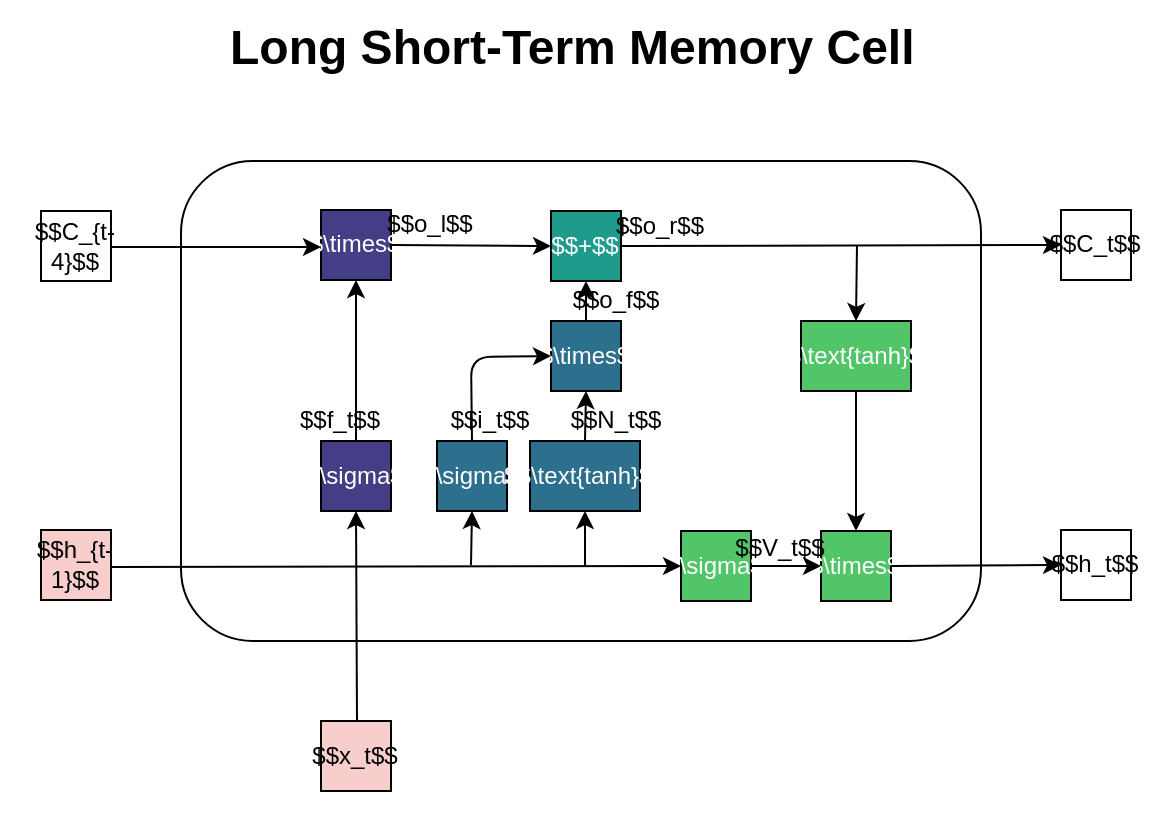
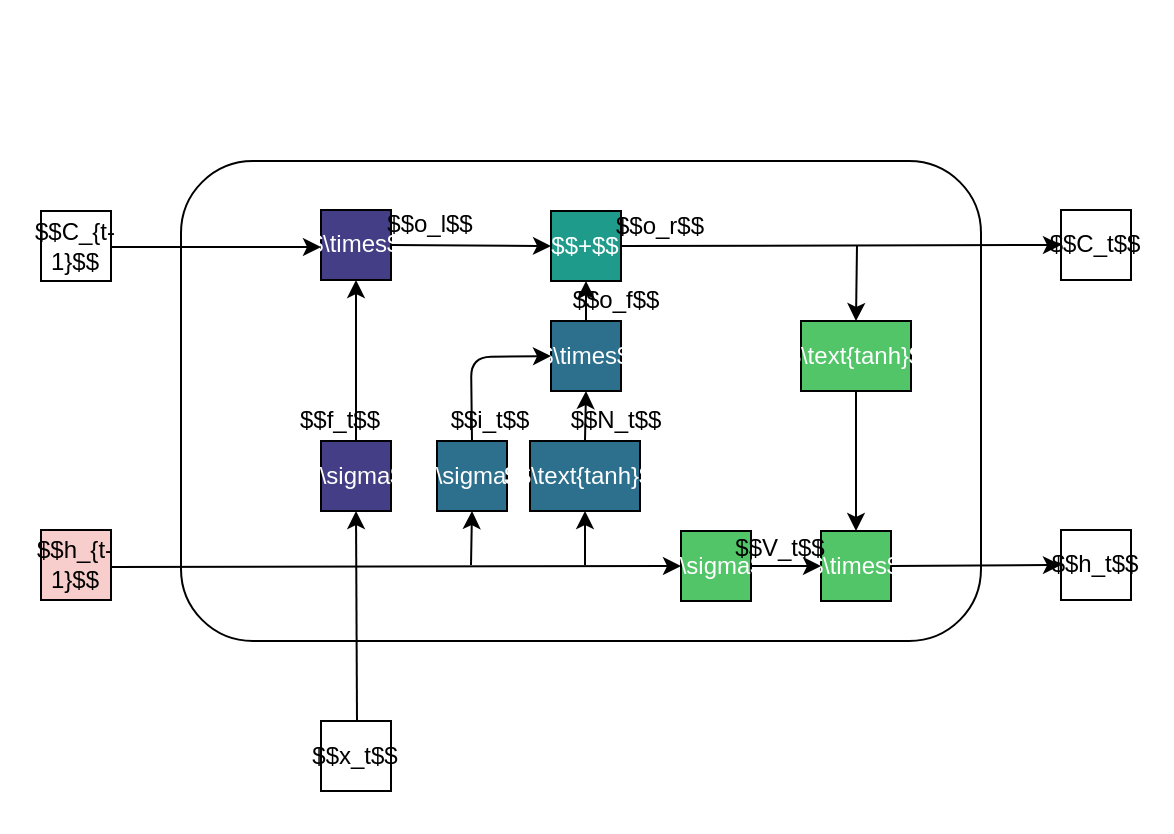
node "Long Short-Term Memory Cell": removed
node "$$C_{t-4}$$": label "$$C_{t-4}$$" -> "$$C_{t-1}$$"
node "$$x_t$$": fillcolor #f8cecc -> #ffffff
